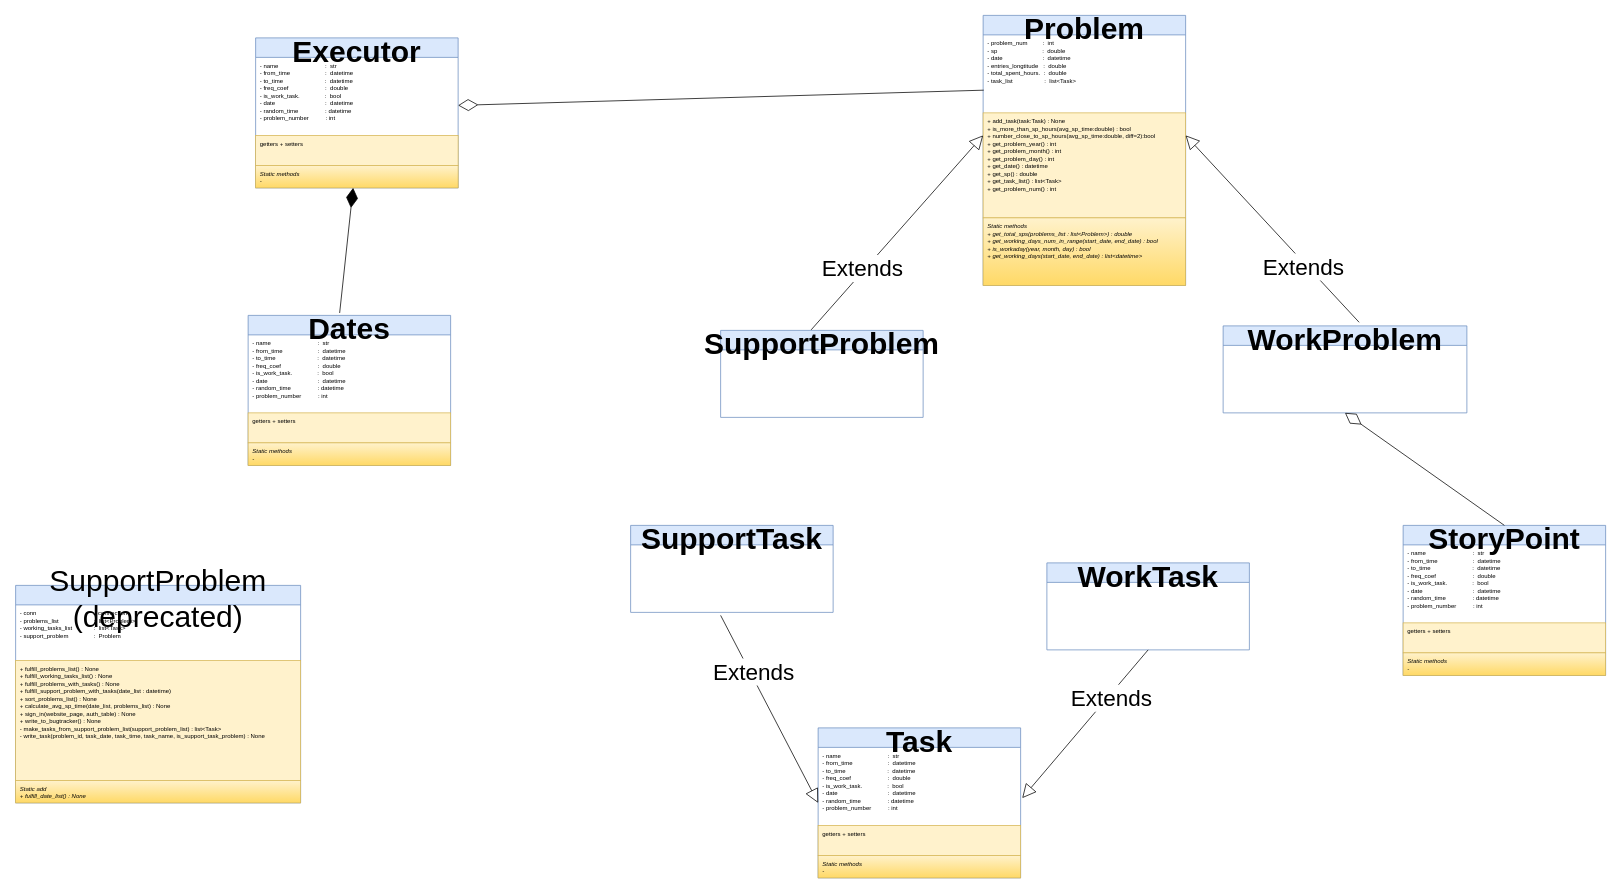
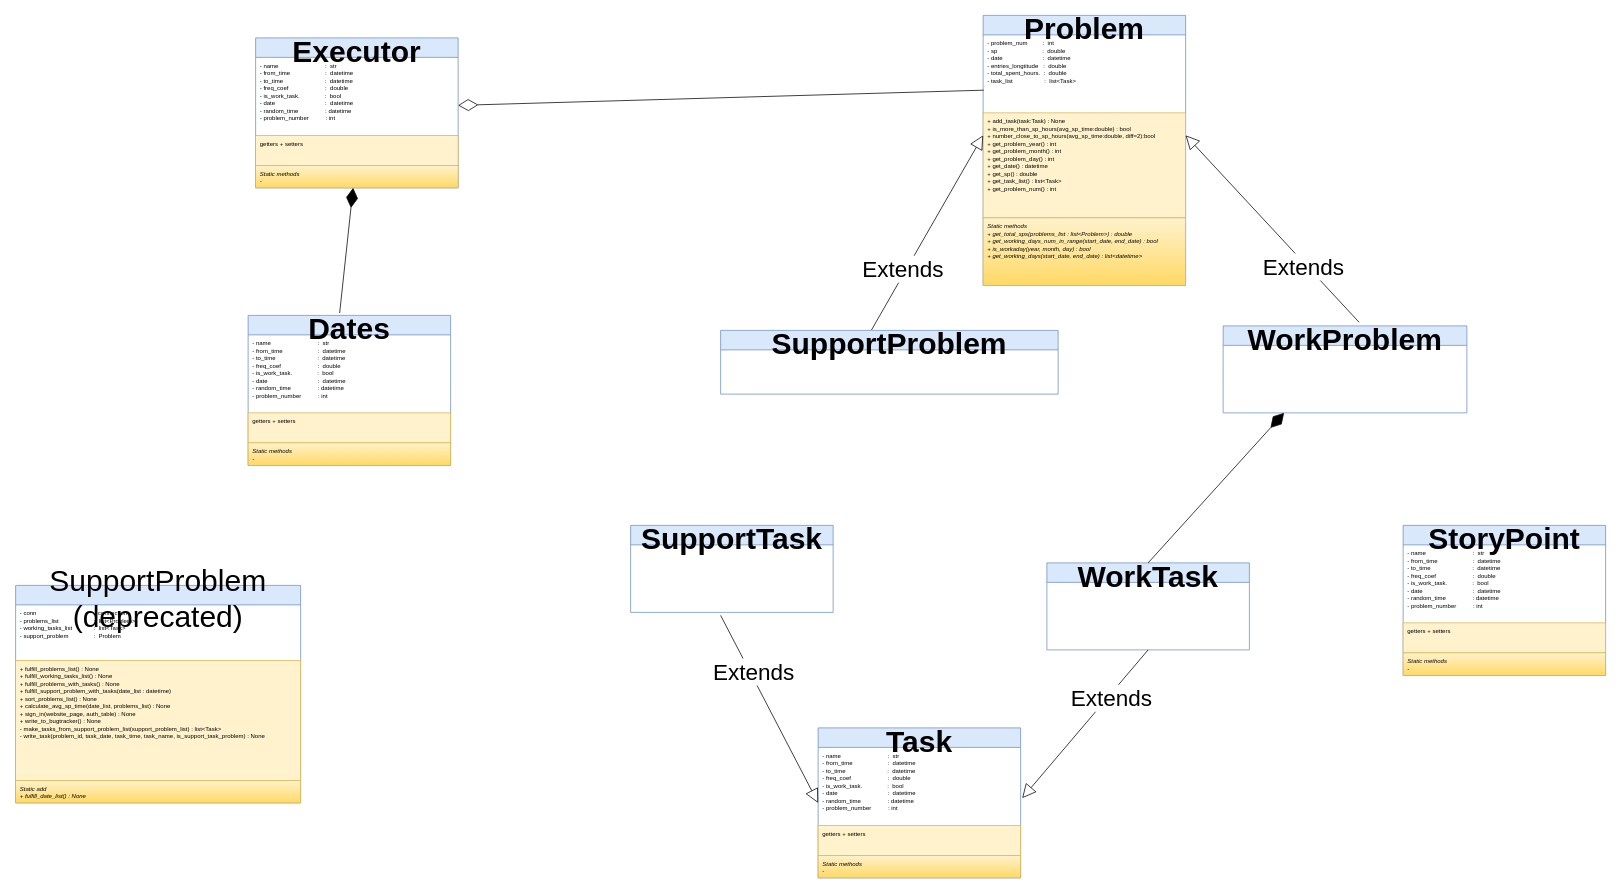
node "SupportProblem": size 203x87 -> 338x64
edge "StoryPoint" -> "WorkProblem": removed
edge "WorkTask" -> "WorkProblem": added
